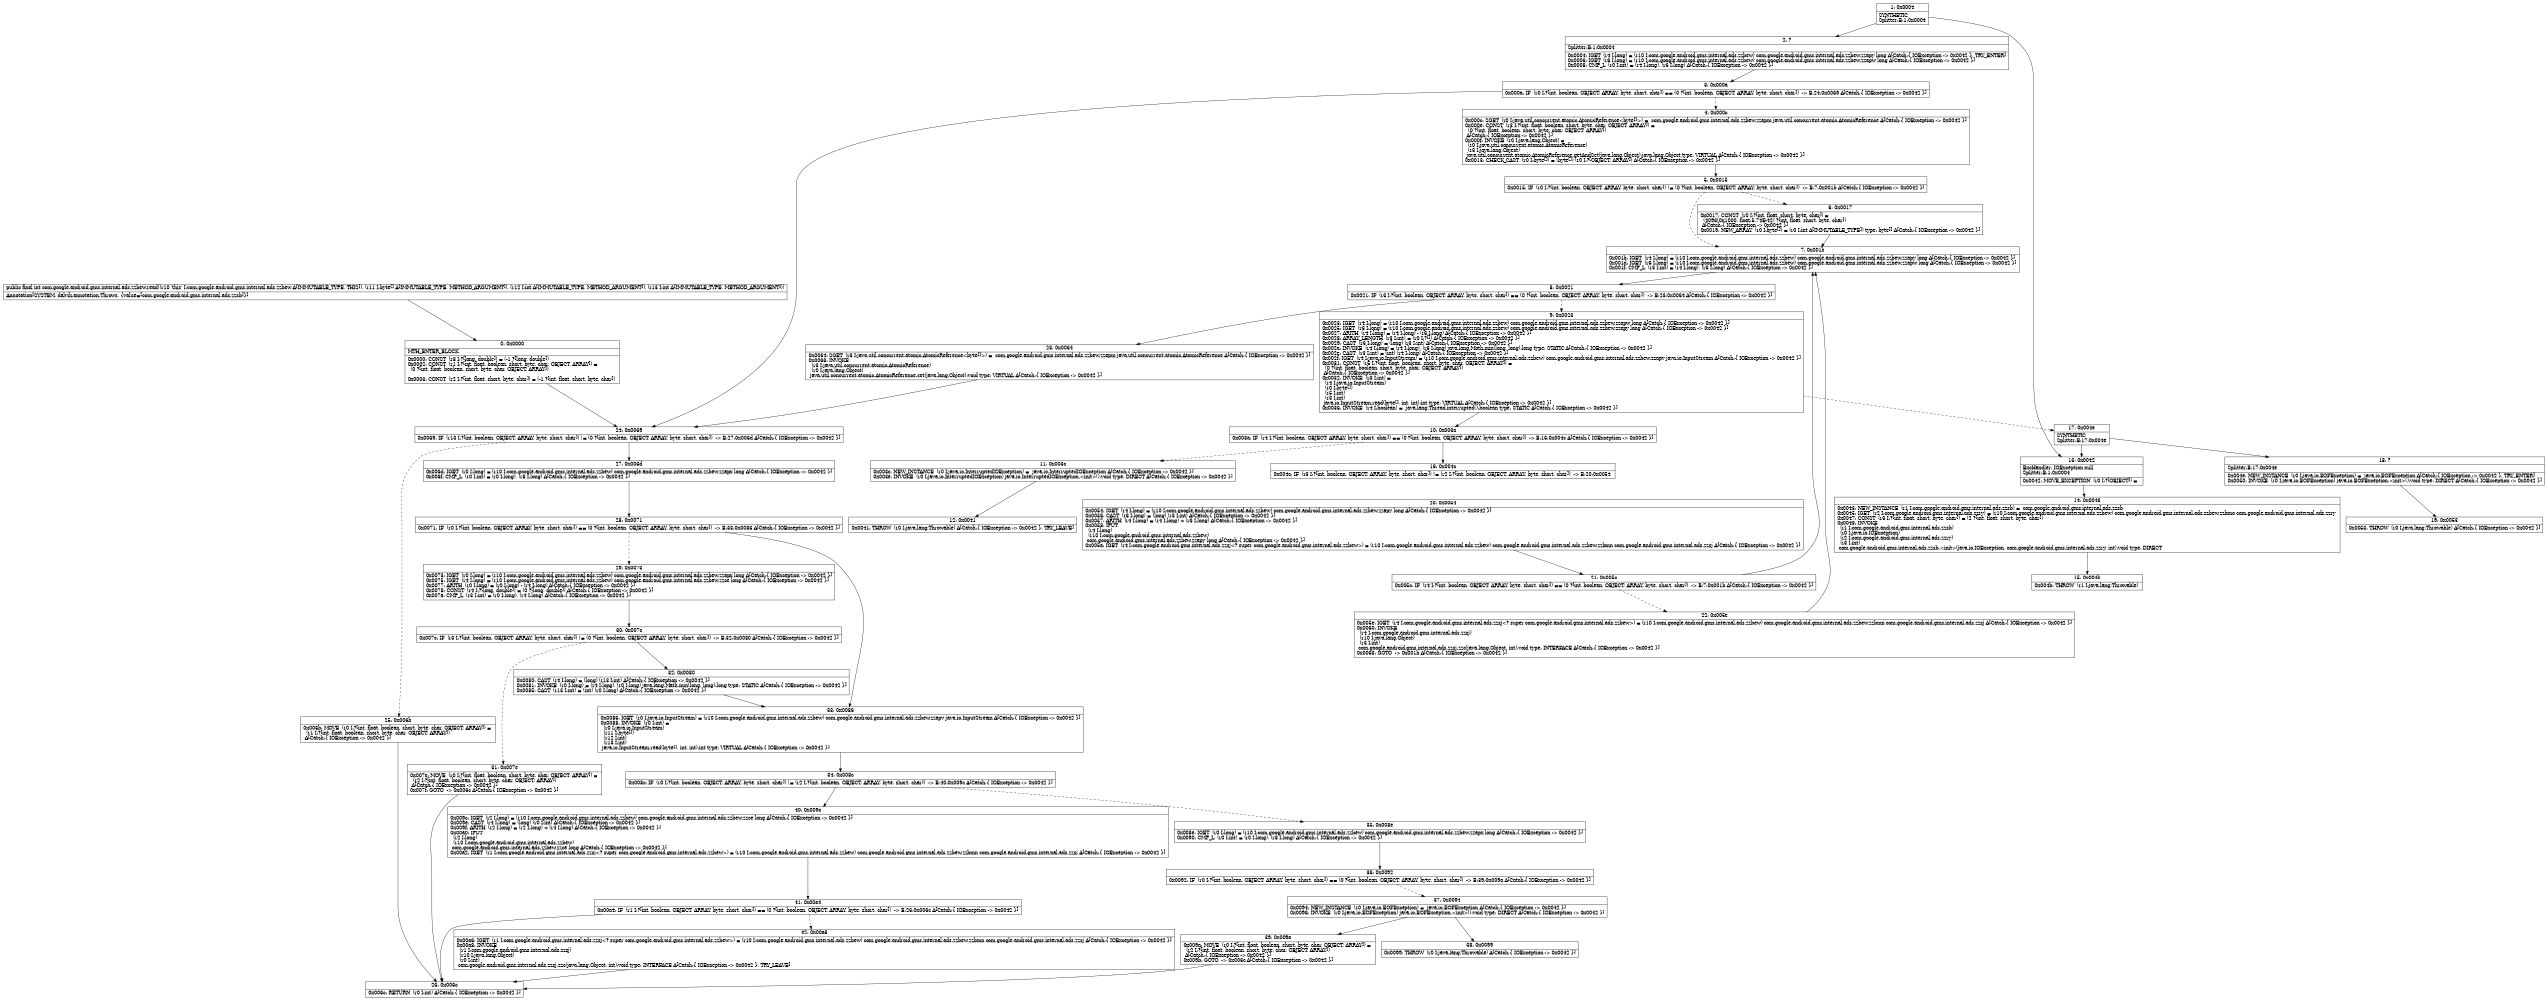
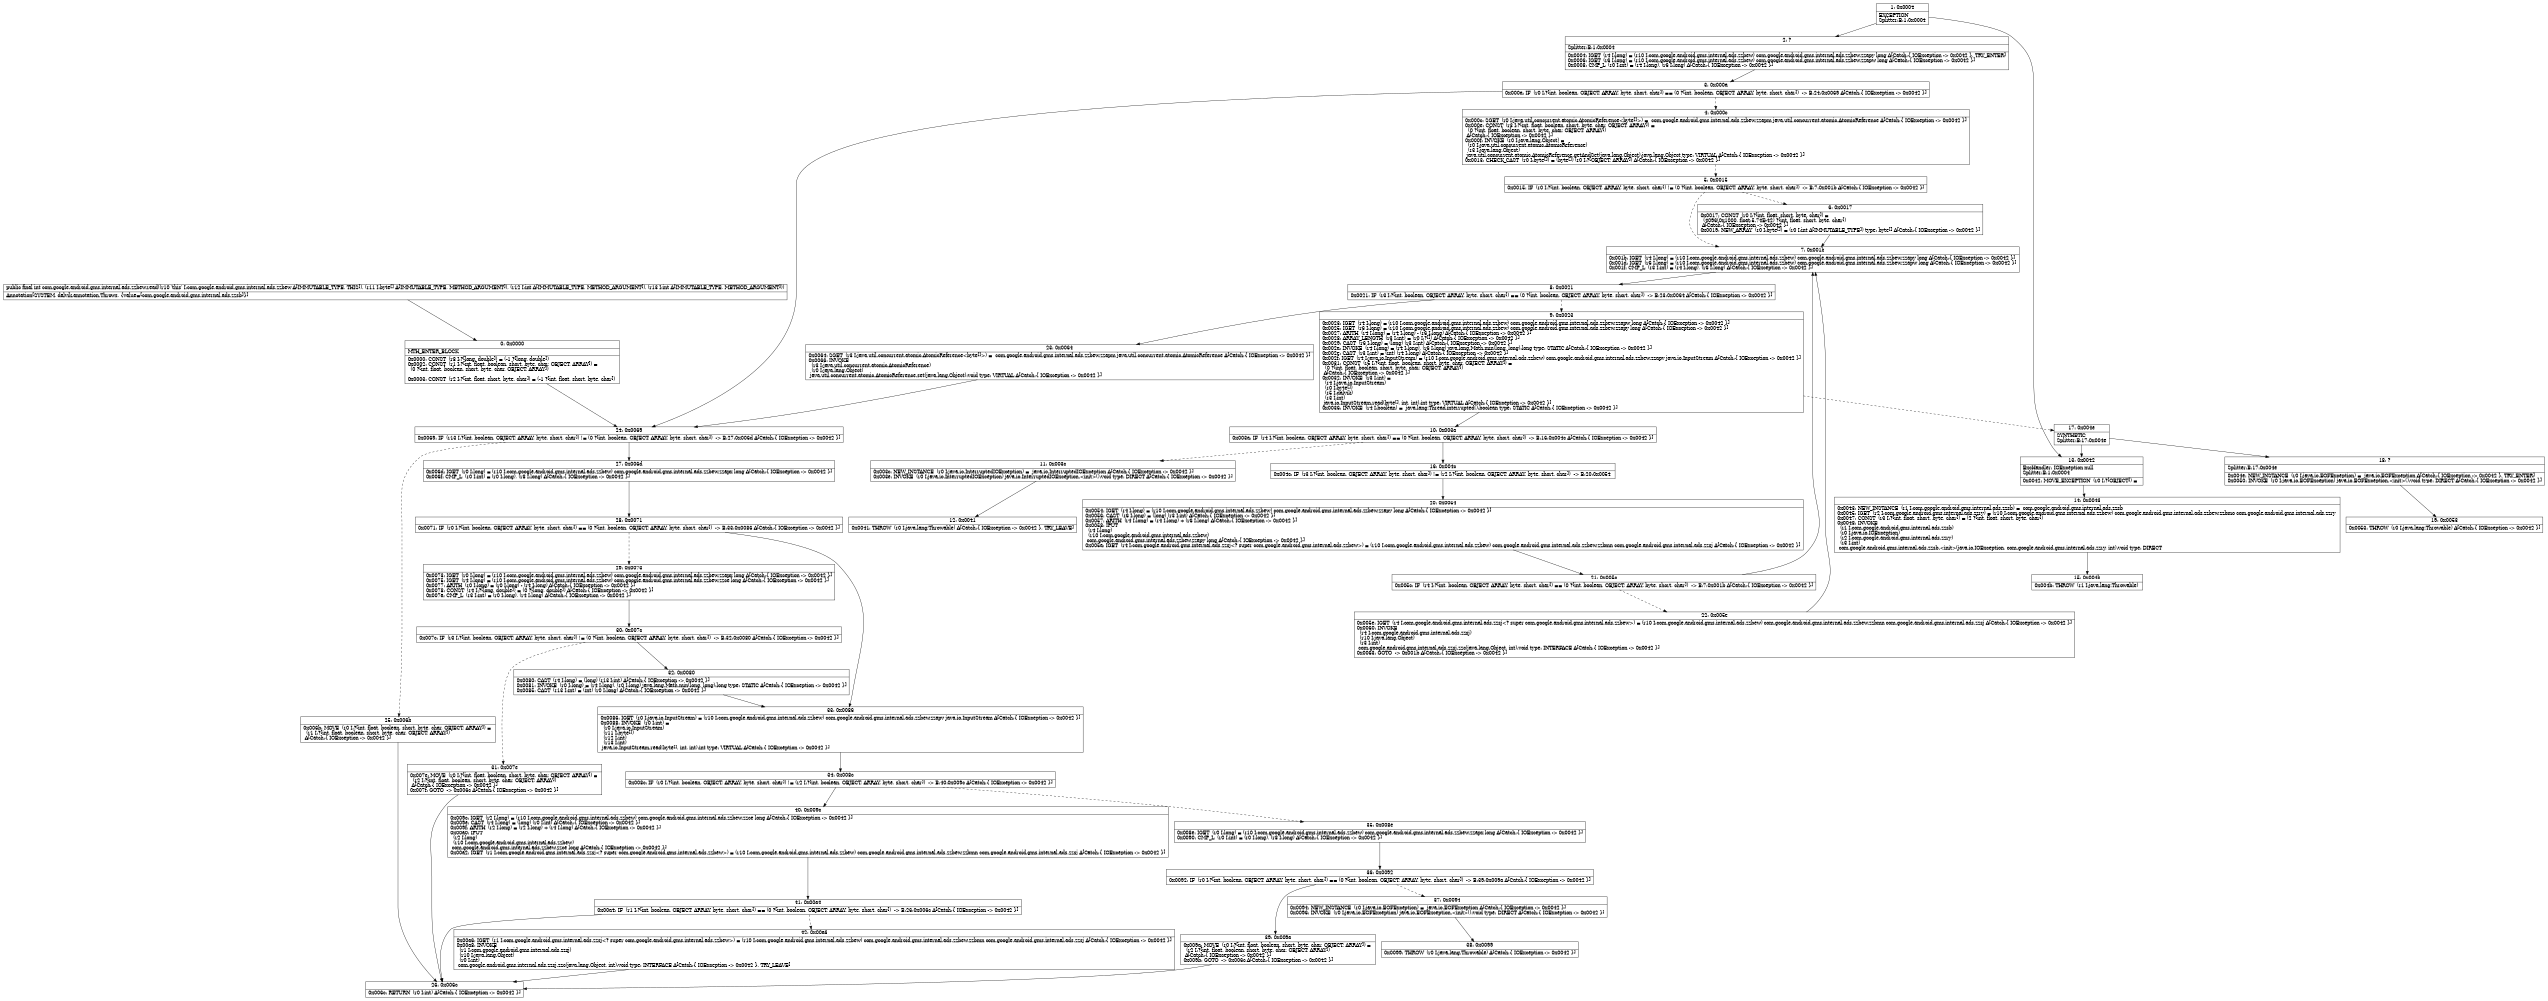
node "1: 0x0004": text "SYNTHETIC" -> "EXCEPTION"
edge "4: 0x000c" -> "5: 0x0015": style solid -> dashed
node "9: 0x0023": text "(r5 I:int)" -> "(r5 I:dalvik)"
edge "16: 0x004c" -> "20: 0x0054": added
edge "37: 0x0094" -> "39: 0x009a": now "36: 0x0092" -> "39: 0x009a"
